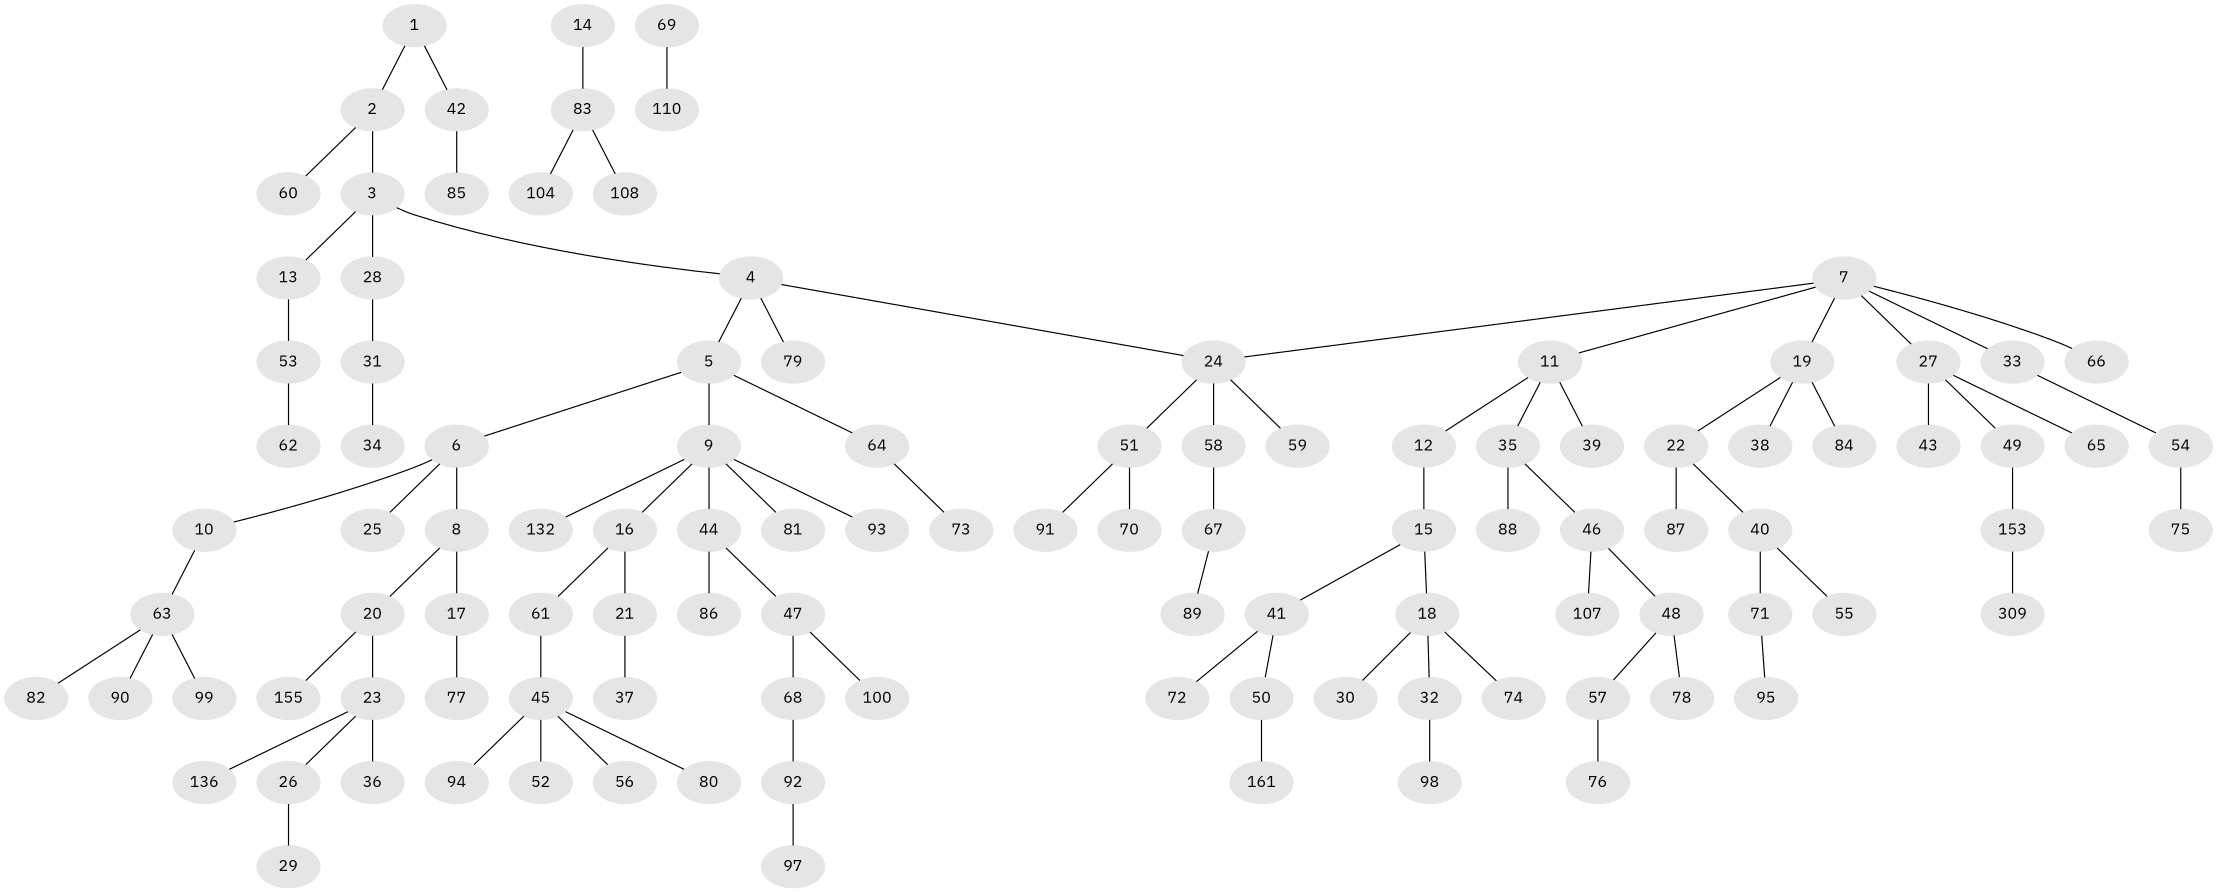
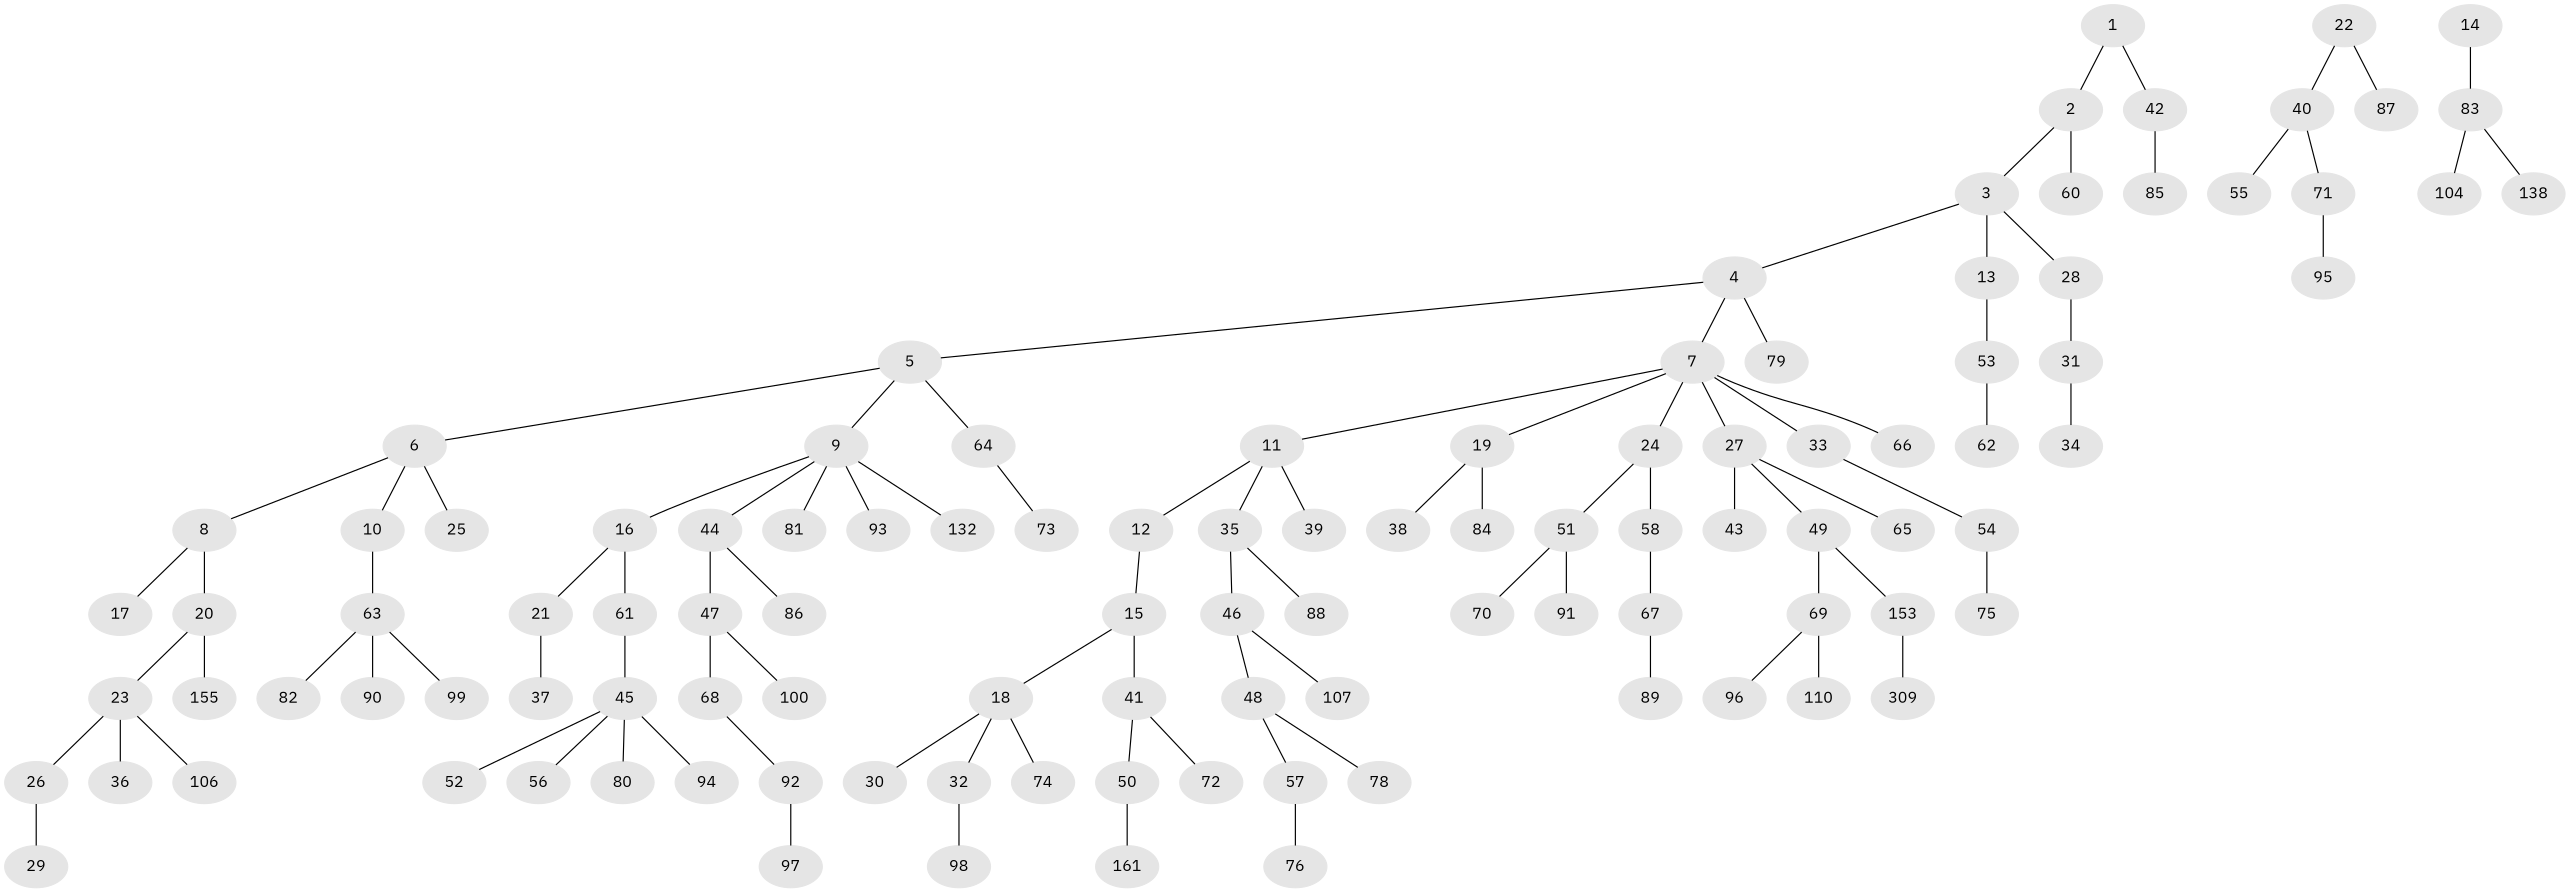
node "108": label "108" -> "138"
edge "4" -- "24": now "4" -- "7"
edge "19" -- "22": removed
node "59": removed
edge "49" -- "69": added
node "77": removed
node "96": added
node "136": label "136" -> "106"
